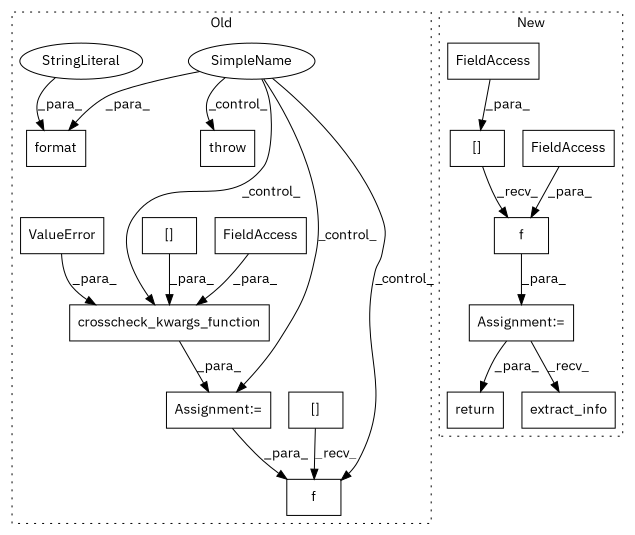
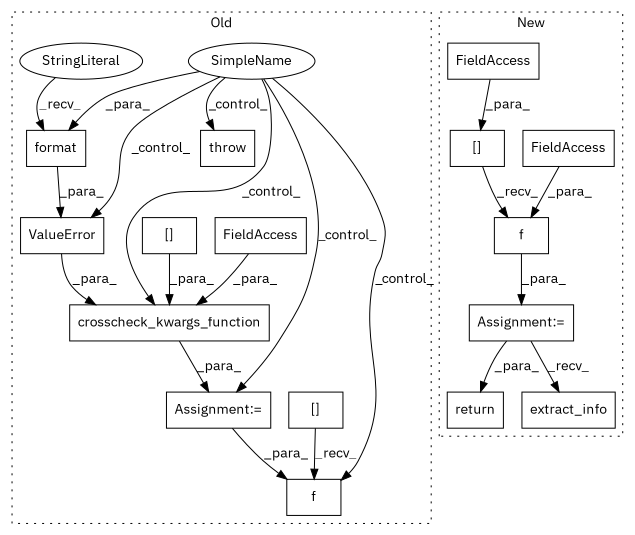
edge "StringLiteral" -> "format": label "_para_" -> "_recv_"
edge "SimpleName" -> "ValueError": added, label "_control_"
edge "format" -> "ValueError": added, label "_para_"
